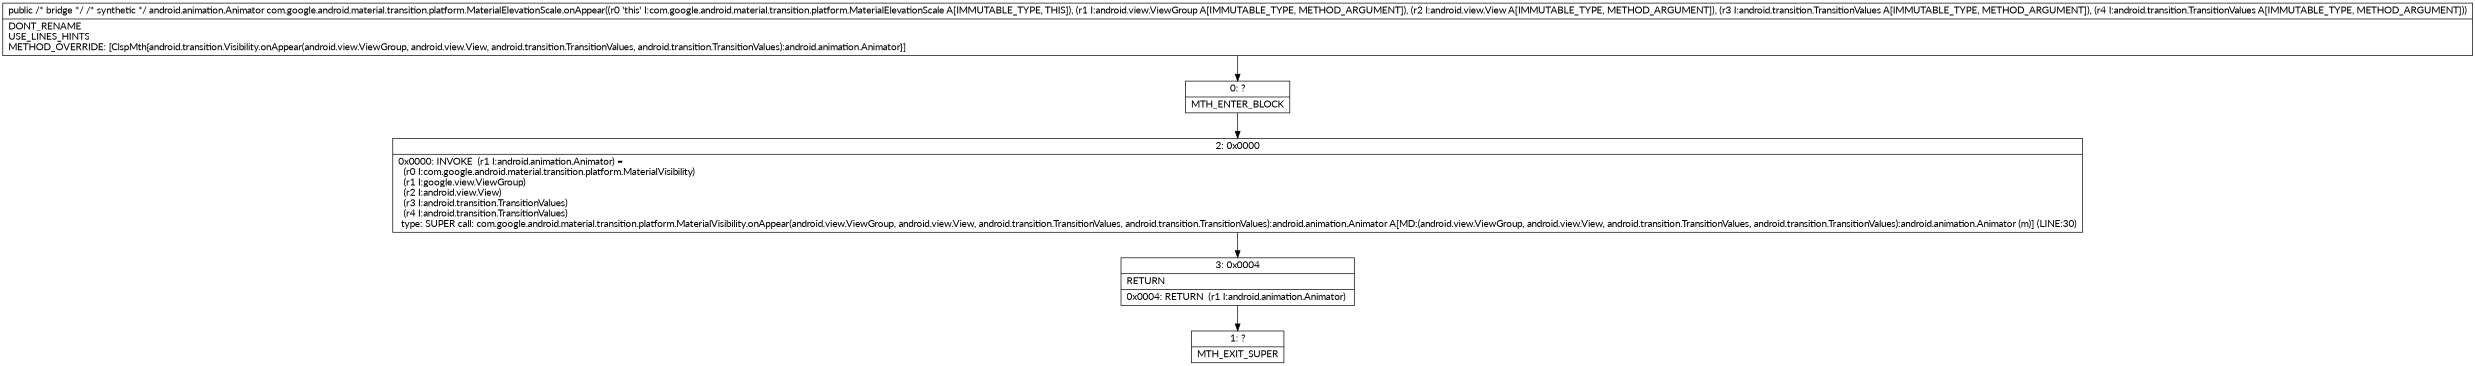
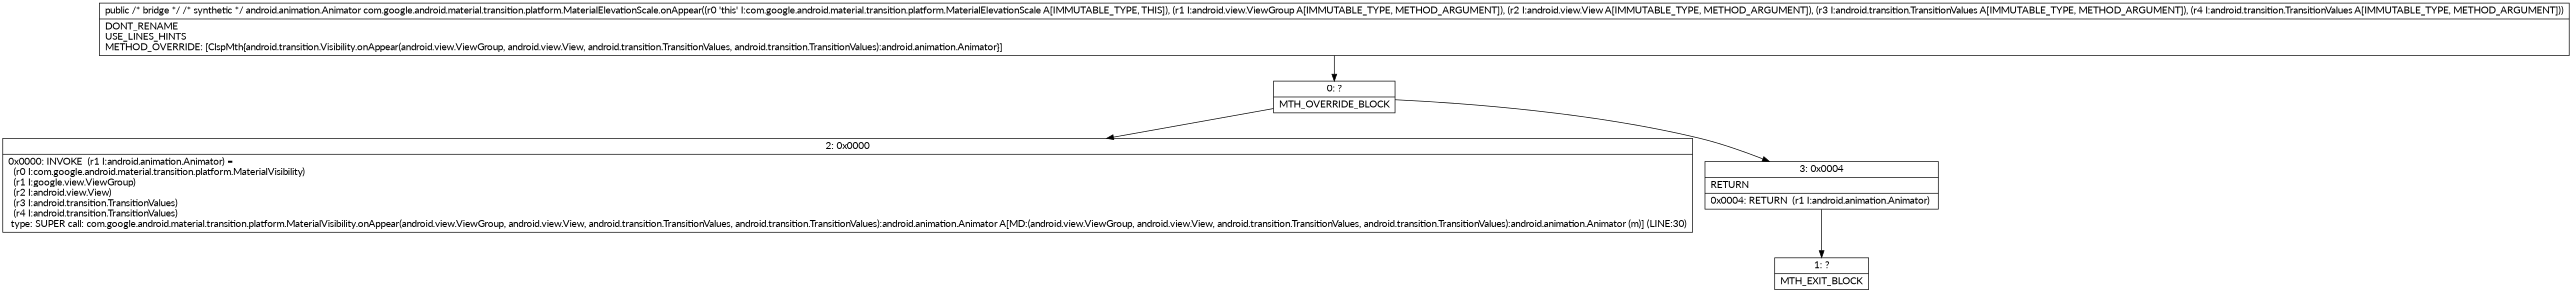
node "0: ?": text "MTH_ENTER_BLOCK" -> "MTH_OVERRIDE_BLOCK"
edge "2: 0x0000" -> "3: 0x0004": now "0: ?" -> "3: 0x0004"
node "1: ?": text "MTH_EXIT_SUPER" -> "MTH_EXIT_BLOCK"
